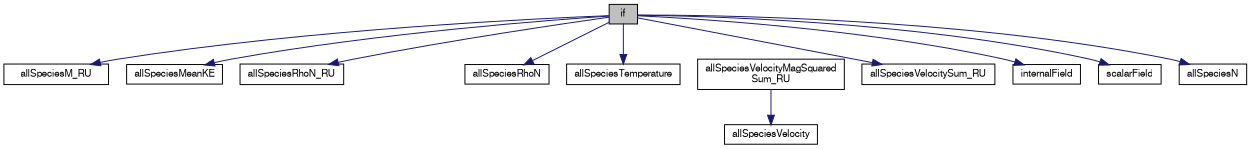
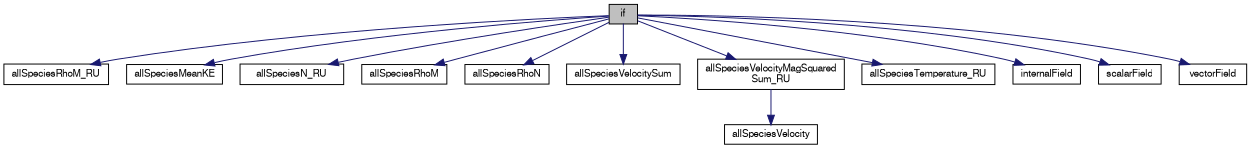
edge "if" -> "allSpeciesVelocityMagSquared Sum_RU": added
node "allSpeciesM_RU": label "allSpeciesM_RU" -> "allSpeciesRhoM_RU"
node "allSpeciesRhoN_RU": label "allSpeciesRhoN_RU" -> "allSpeciesN_RU"
node "allSpeciesRhoM": added
node "allSpeciesTemperature": label "allSpeciesTemperature" -> "allSpeciesVelocitySum"
node "allSpeciesVelocitySum_RU": label "allSpeciesVelocitySum_RU" -> "allSpeciesTemperature_RU"
node "allSpeciesN": label "allSpeciesN" -> "vectorField"
